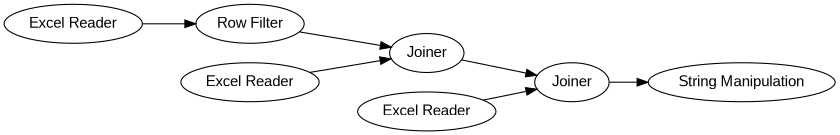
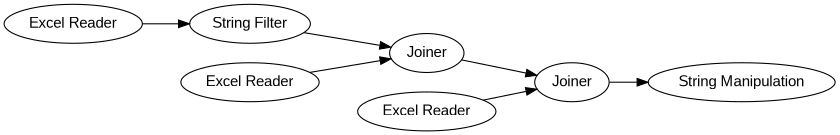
node "Row Filter": label "Row Filter" -> "String Filter"
